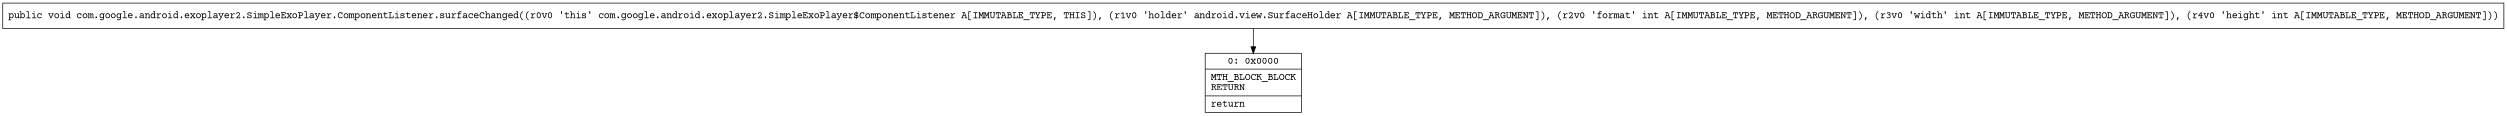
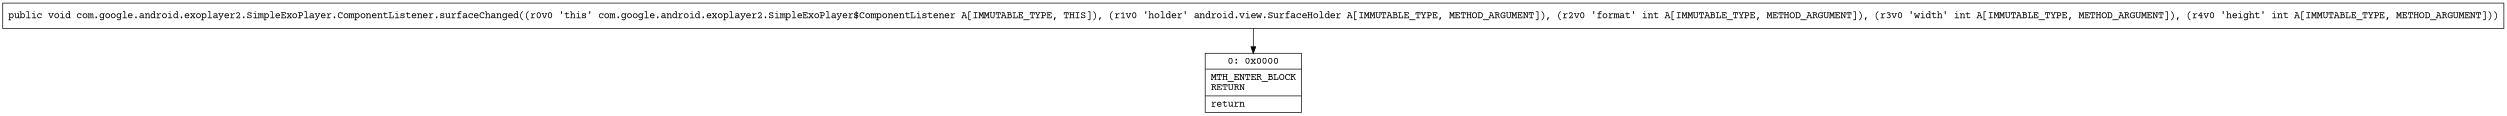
node "0: 0x0000": text "MTH_BLOCK_BLOCK" -> "MTH_ENTER_BLOCK"
